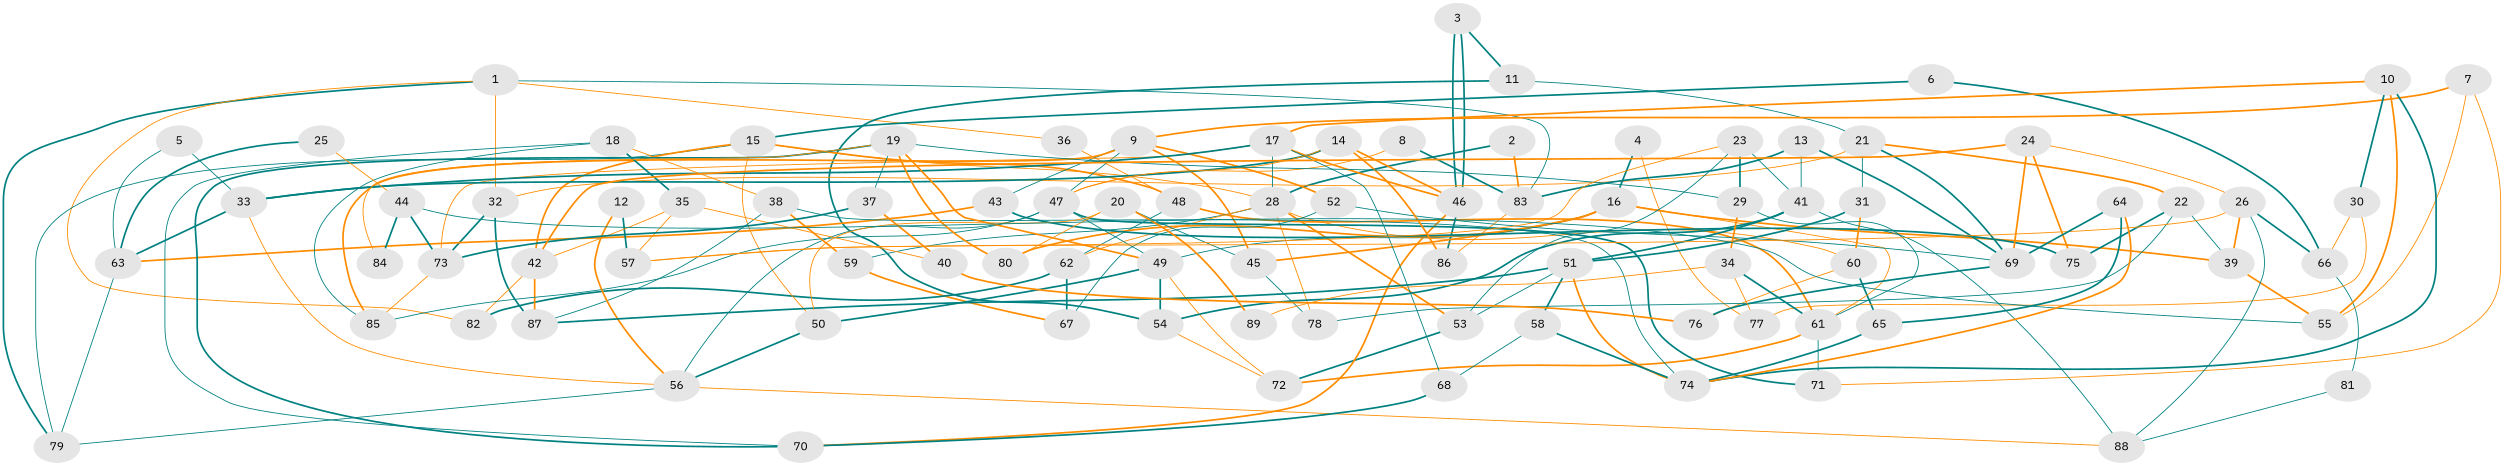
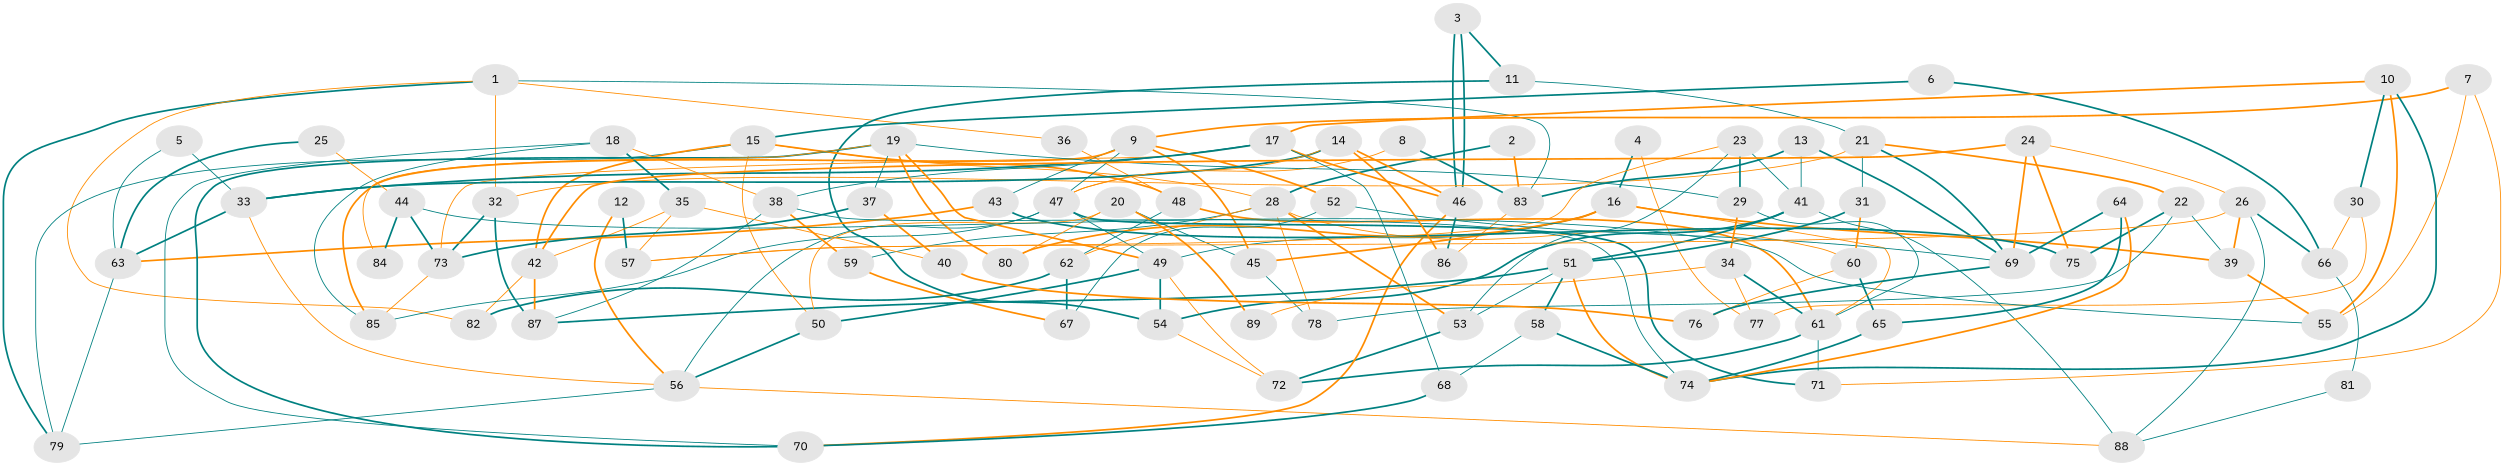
edge "17" -- "28": now "17" -- "38"
edge "61" -- "72": color darkorange -> teal
